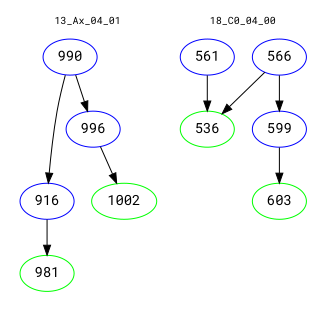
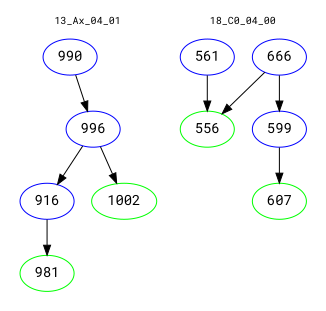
node "566": label "566" -> "666"
edge "990" -> "916": now "996" -> "916"
node "536": label "536" -> "556"
node "603": label "603" -> "607"
